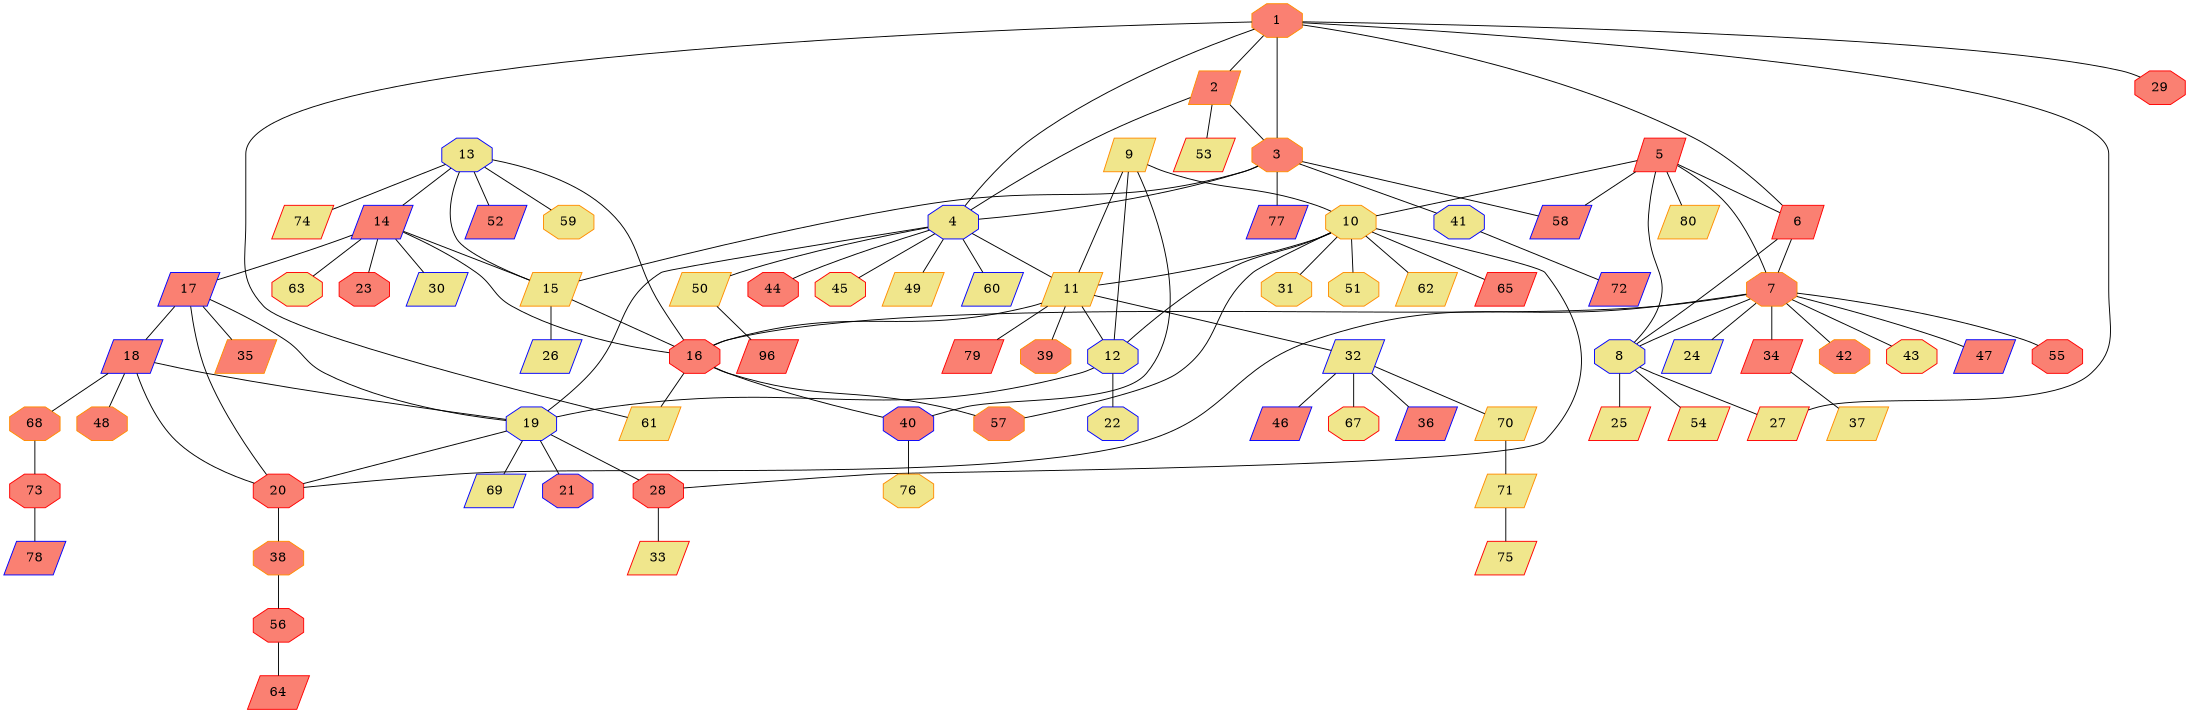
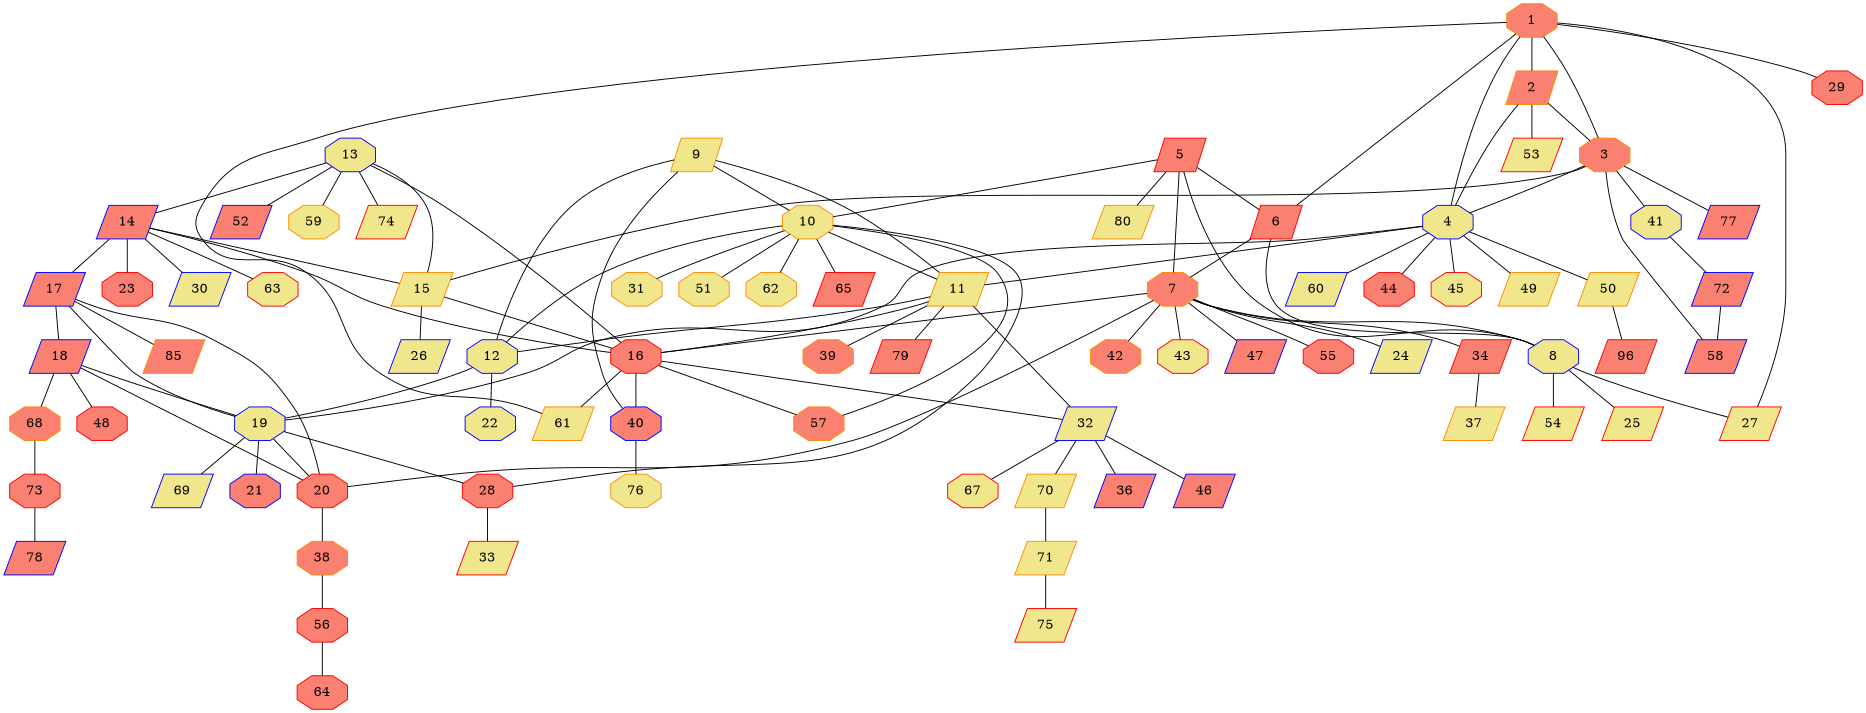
edge "5" -- "58": now "72" -- "58"
node "62": shape parallelogram -> octagon
node "35": label "35" -> "85"
edge "16" -- "32": added
node "48": color darkorange -> red
node "64": shape parallelogram -> octagon
